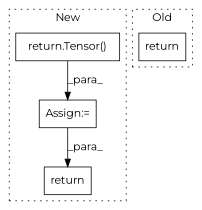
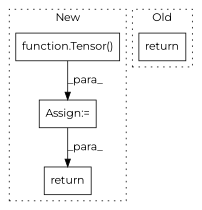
node "return.Tensor()": label "return.Tensor()" -> "function.Tensor()"
